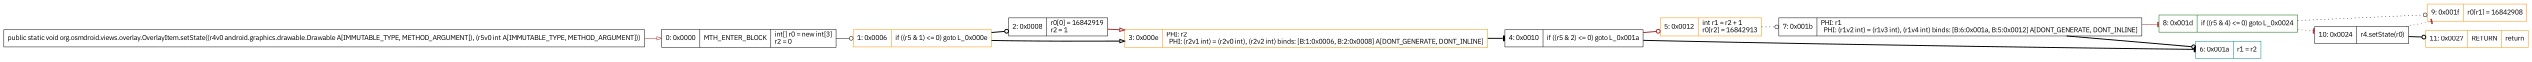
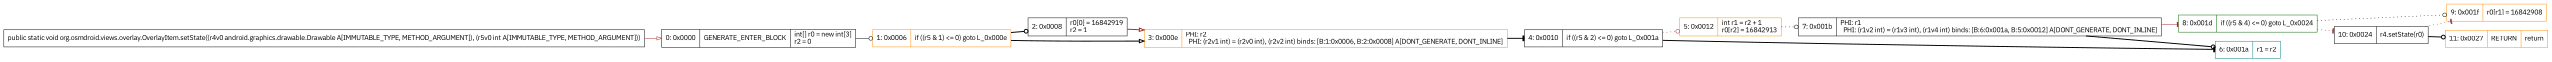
edge "4: 0x0010" -> "5: 0x0012": style bold -> dotted
node "0: 0x0000": text "MTH_ENTER_BLOCK" -> "GENERATE_ENTER_BLOCK"
